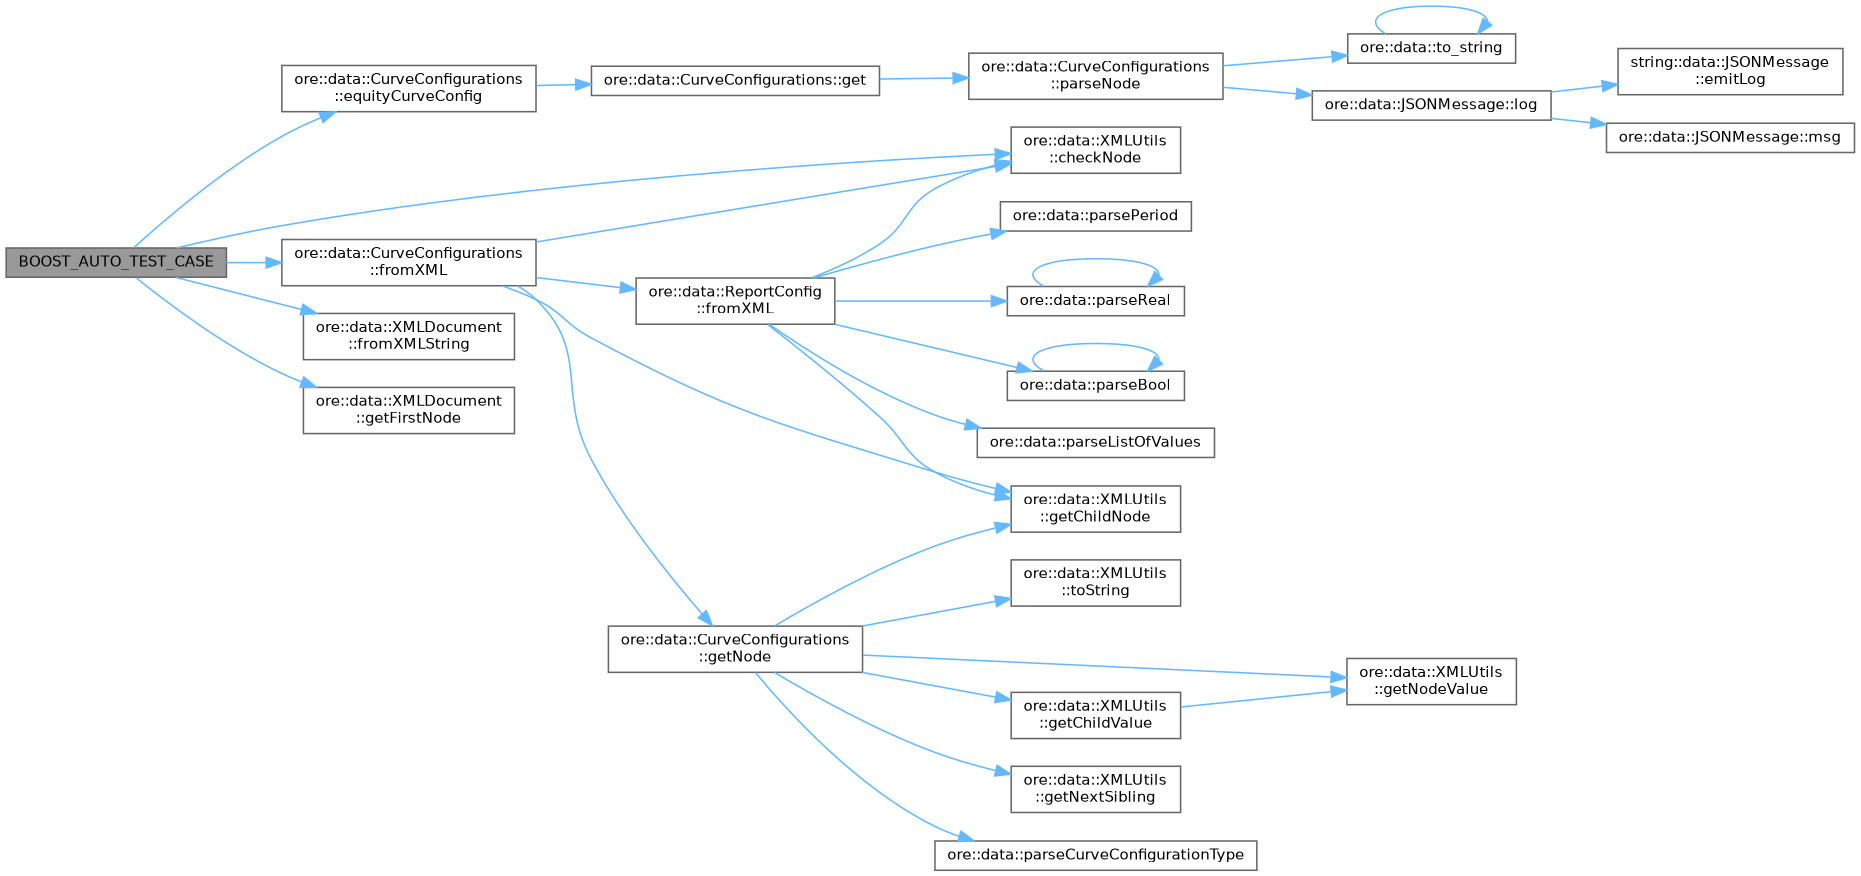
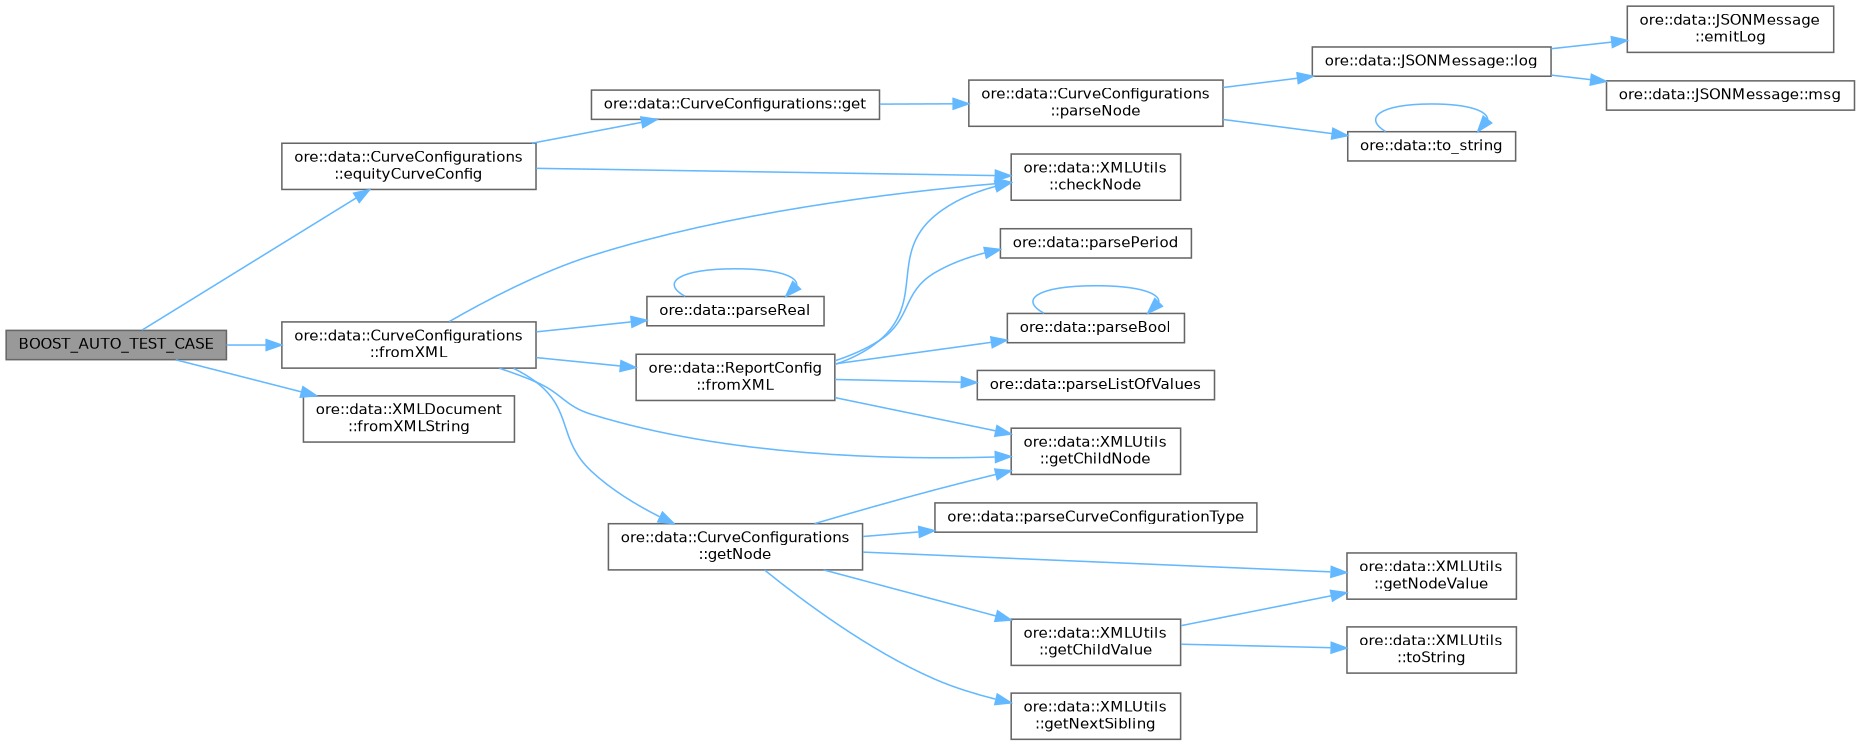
node "string::data::JSONMessage ::emitLog": label "string::data::JSONMessage ::emitLog" -> "ore::data::JSONMessage ::emitLog"
edge "BOOST_AUTO_TEST_CASE" -> "ore::data::XMLUtils ::checkNode": now "ore::data::CurveConfigurations ::equityCurveConfig" -> "ore::data::XMLUtils ::checkNode"
edge "ore::data::ReportConfig ::fromXML" -> "ore::data::parseReal": now "ore::data::CurveConfigurations ::fromXML" -> "ore::data::parseReal"
node "ore::data::XMLDocument ::getFirstNode": removed
edge "ore::data::CurveConfigurations ::getNode" -> "ore::data::XMLUtils ::toString": now "ore::data::XMLUtils ::getChildValue" -> "ore::data::XMLUtils ::toString"
